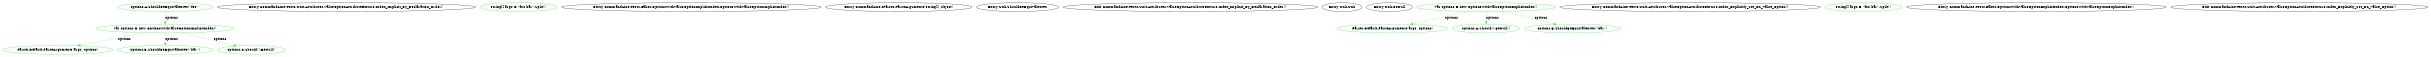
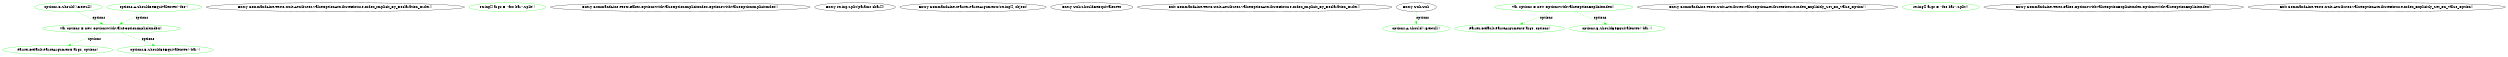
node "Entry string.Split(params char[])": added
node "Entry Unk.BeNull": removed
edge "var options = new OptionsWithValueOptionExplicitIndex()" -> "options.A.Should().BeNull()": now "Entry Unk.Unk" -> "options.A.Should().BeNull()"
edge "var options = new OptionsWithValueOptionImplicitIndex()" -> "options.C.Should().BeNull()": reversed
